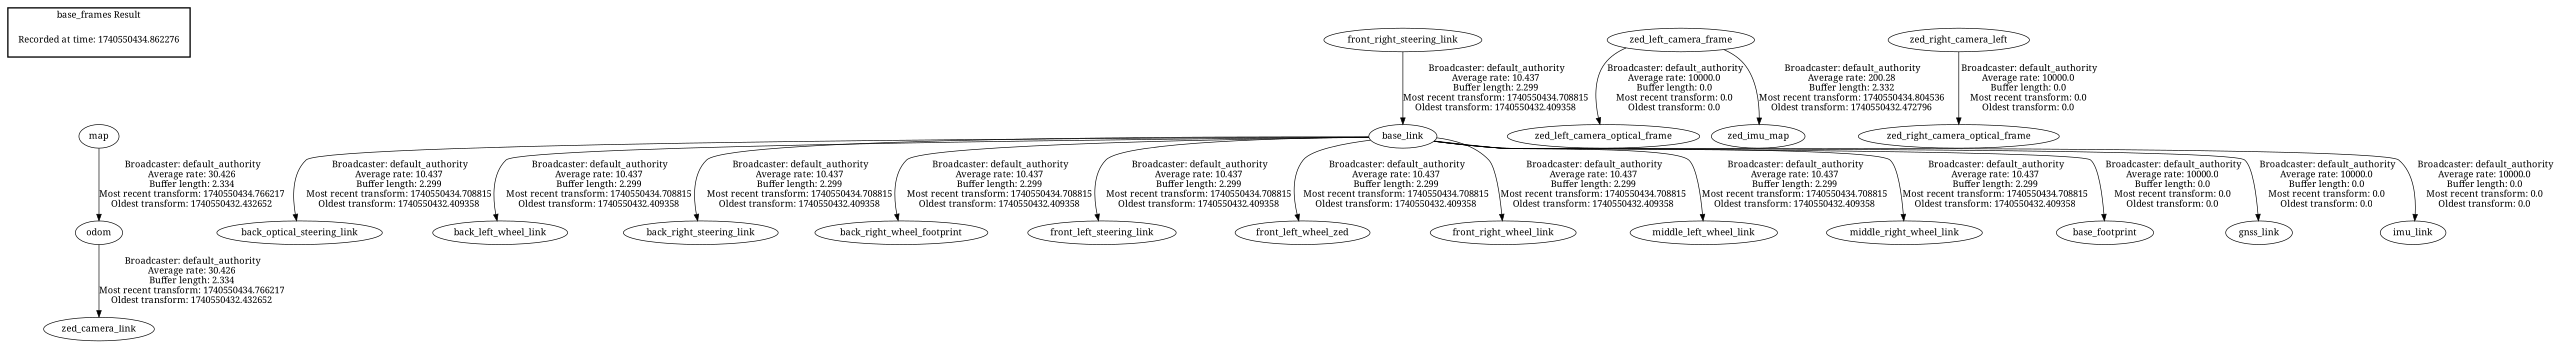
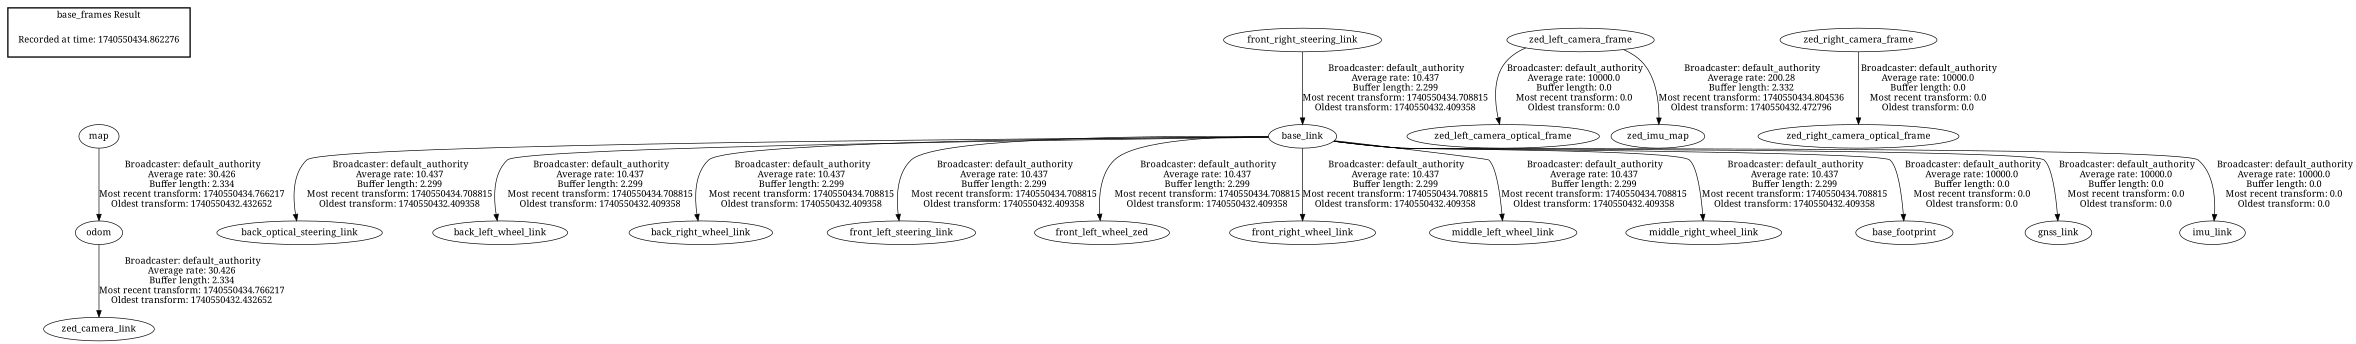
node "zed_right_camera_left": label "zed_right_camera_left" -> "zed_right_camera_frame"
node "back_right_steering_link": removed
node "back_right_wheel_footprint": label "back_right_wheel_footprint" -> "back_right_wheel_link"
